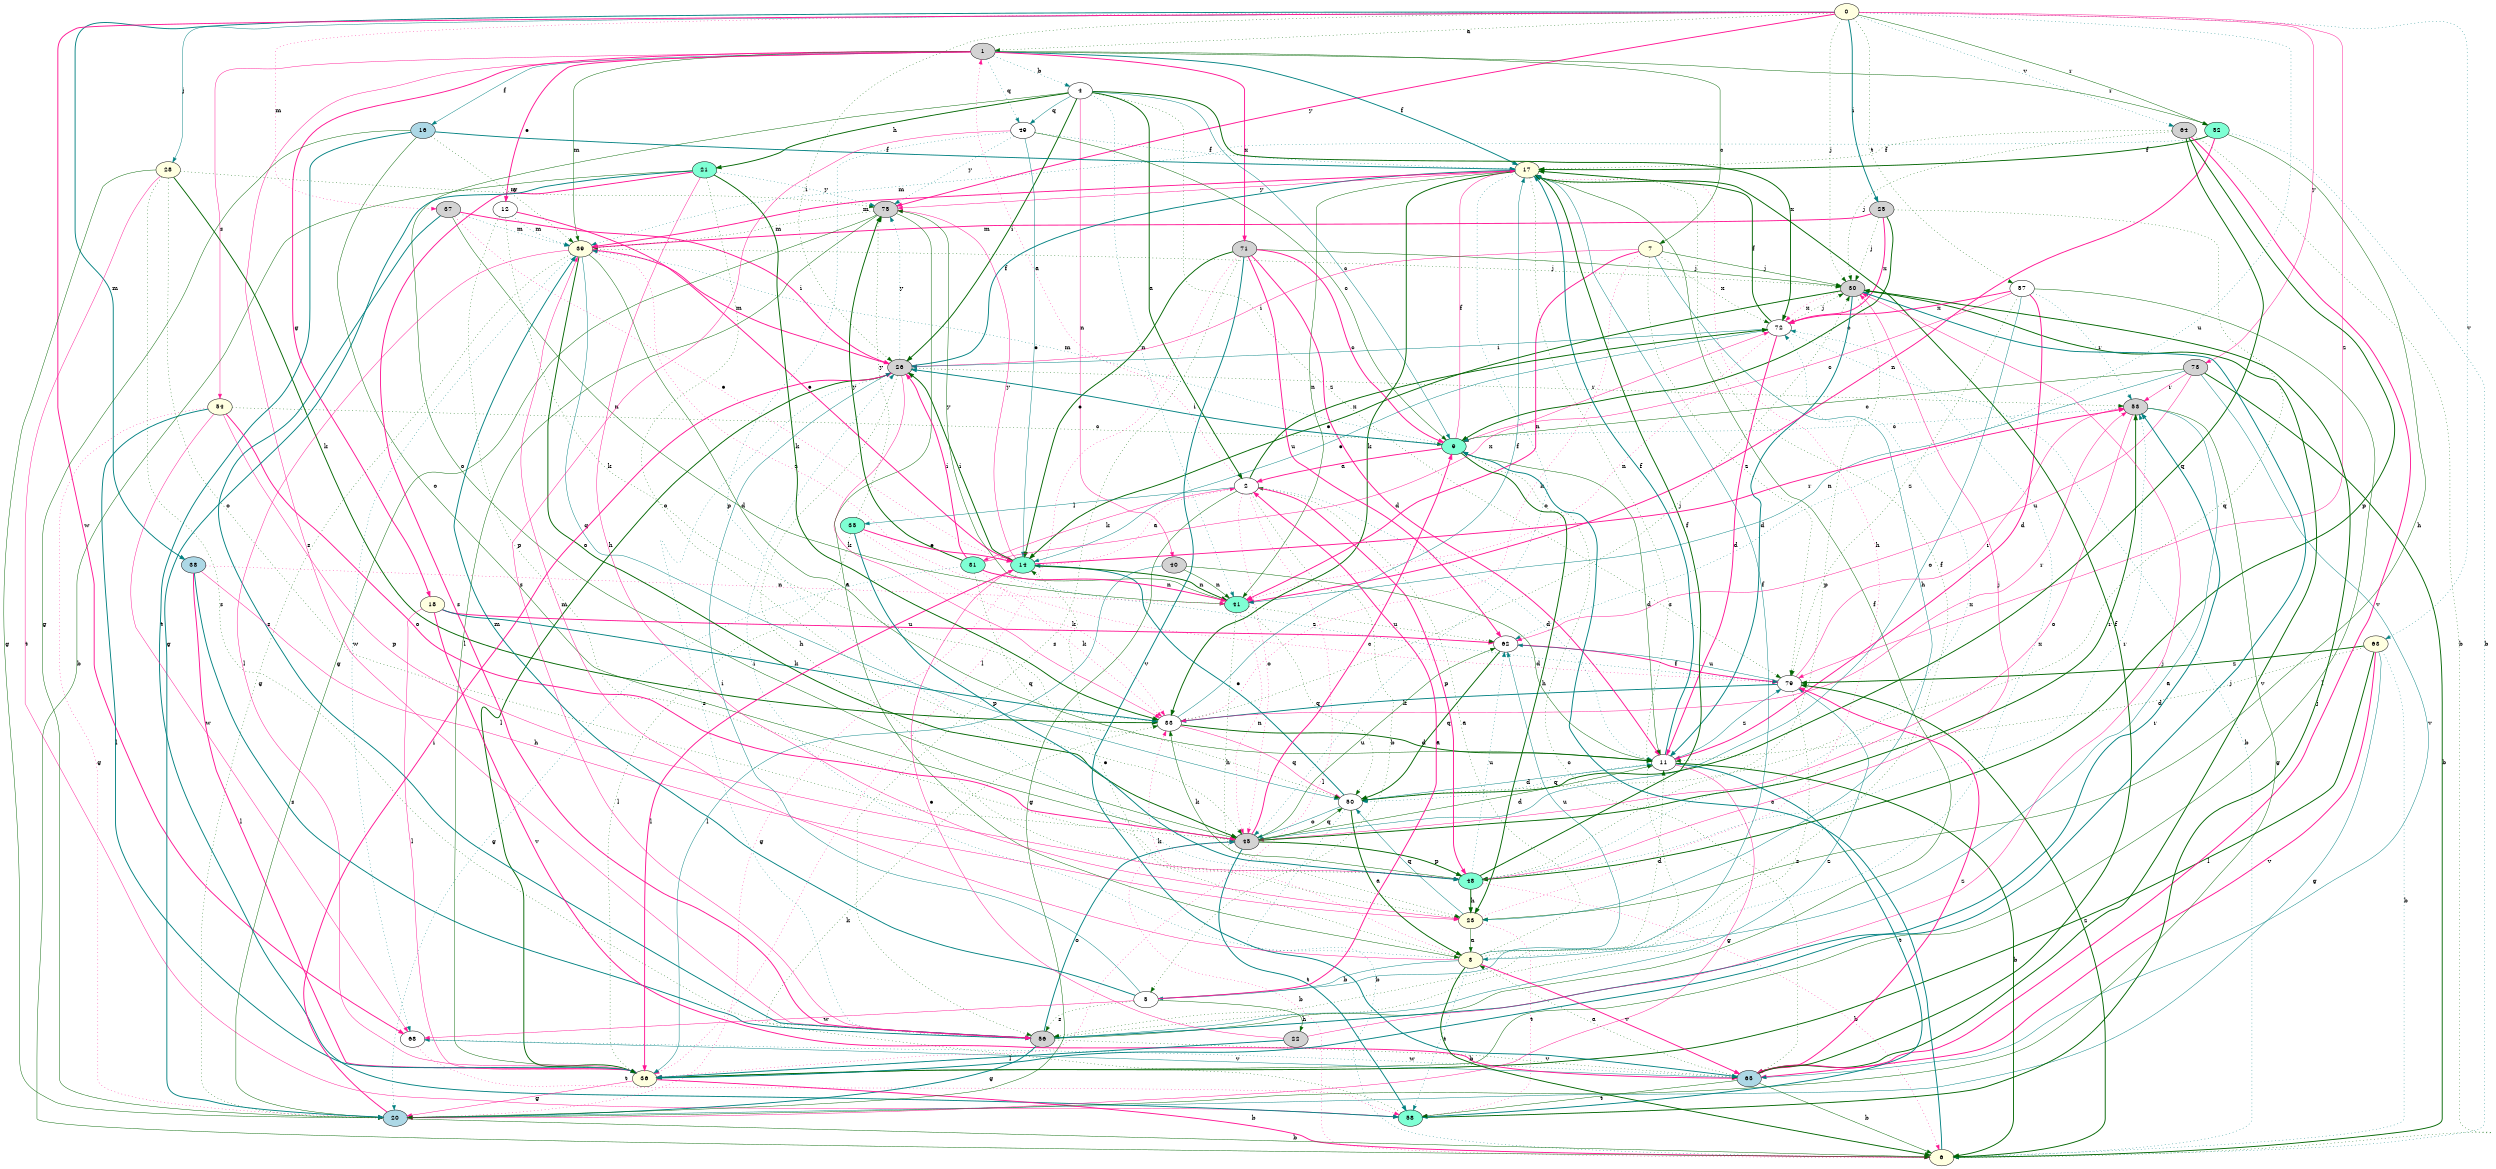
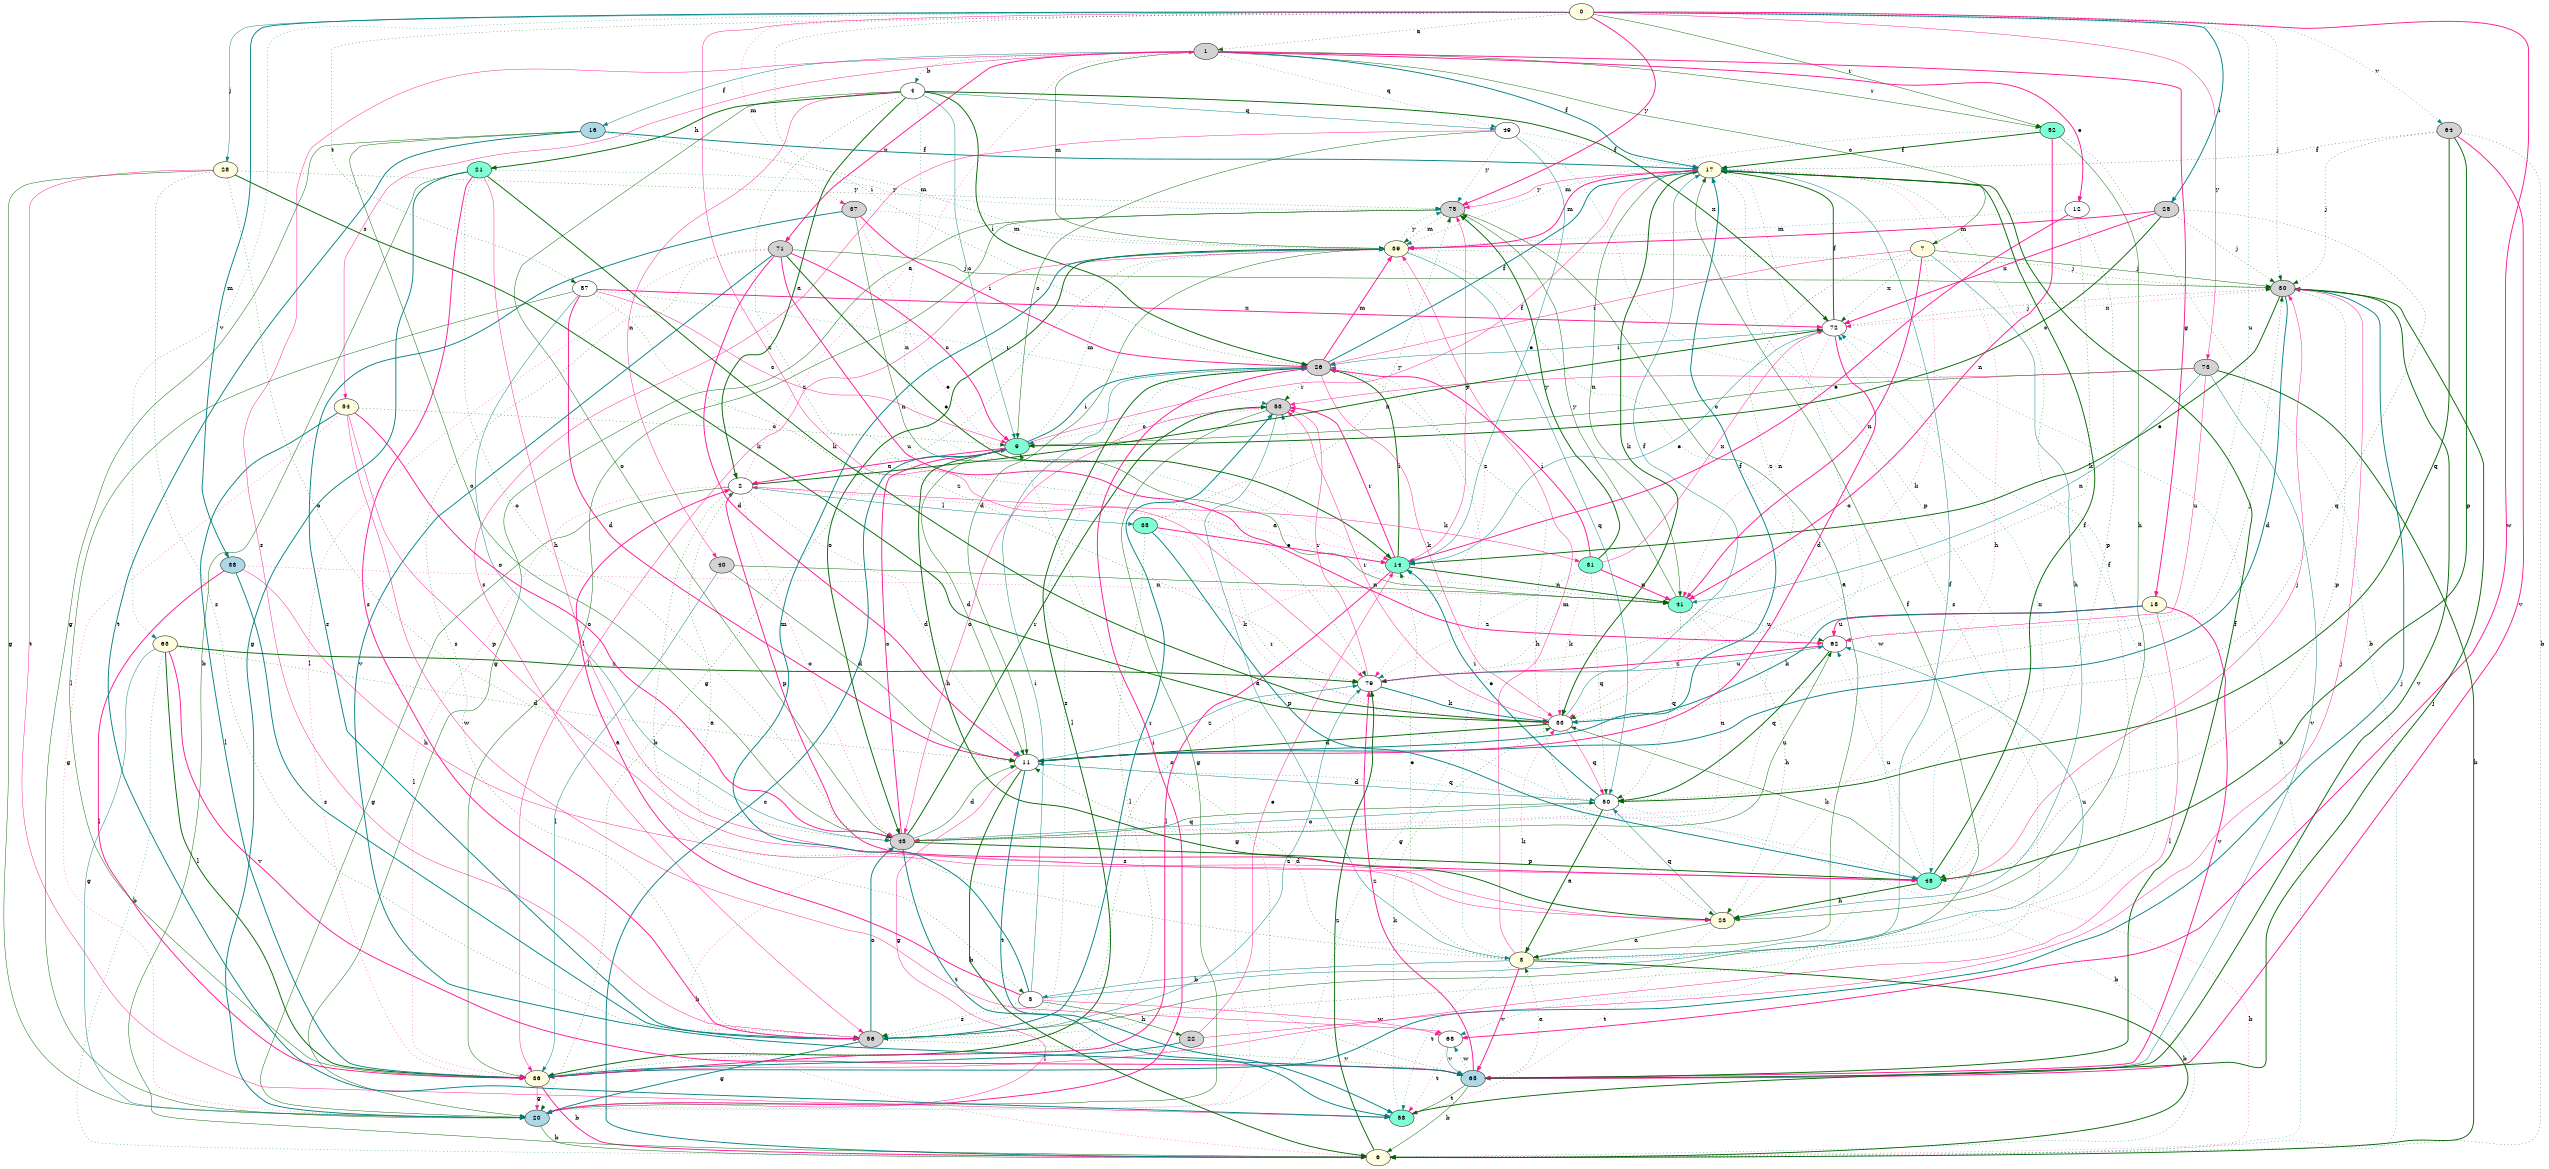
edge "26" -> "75": now "39" -> "75"
edge "62" -> "79": label "f" -> "z"
